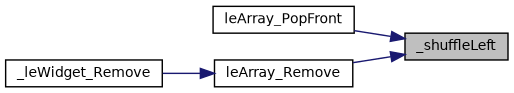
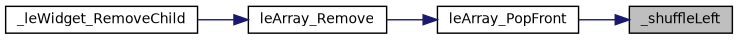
edge "leArray_Remove" -> "_shuffleLeft": now "leArray_Remove" -> "leArray_PopFront"
node "_leWidget_Remove": label "_leWidget_Remove" -> "_leWidget_RemoveChild"
